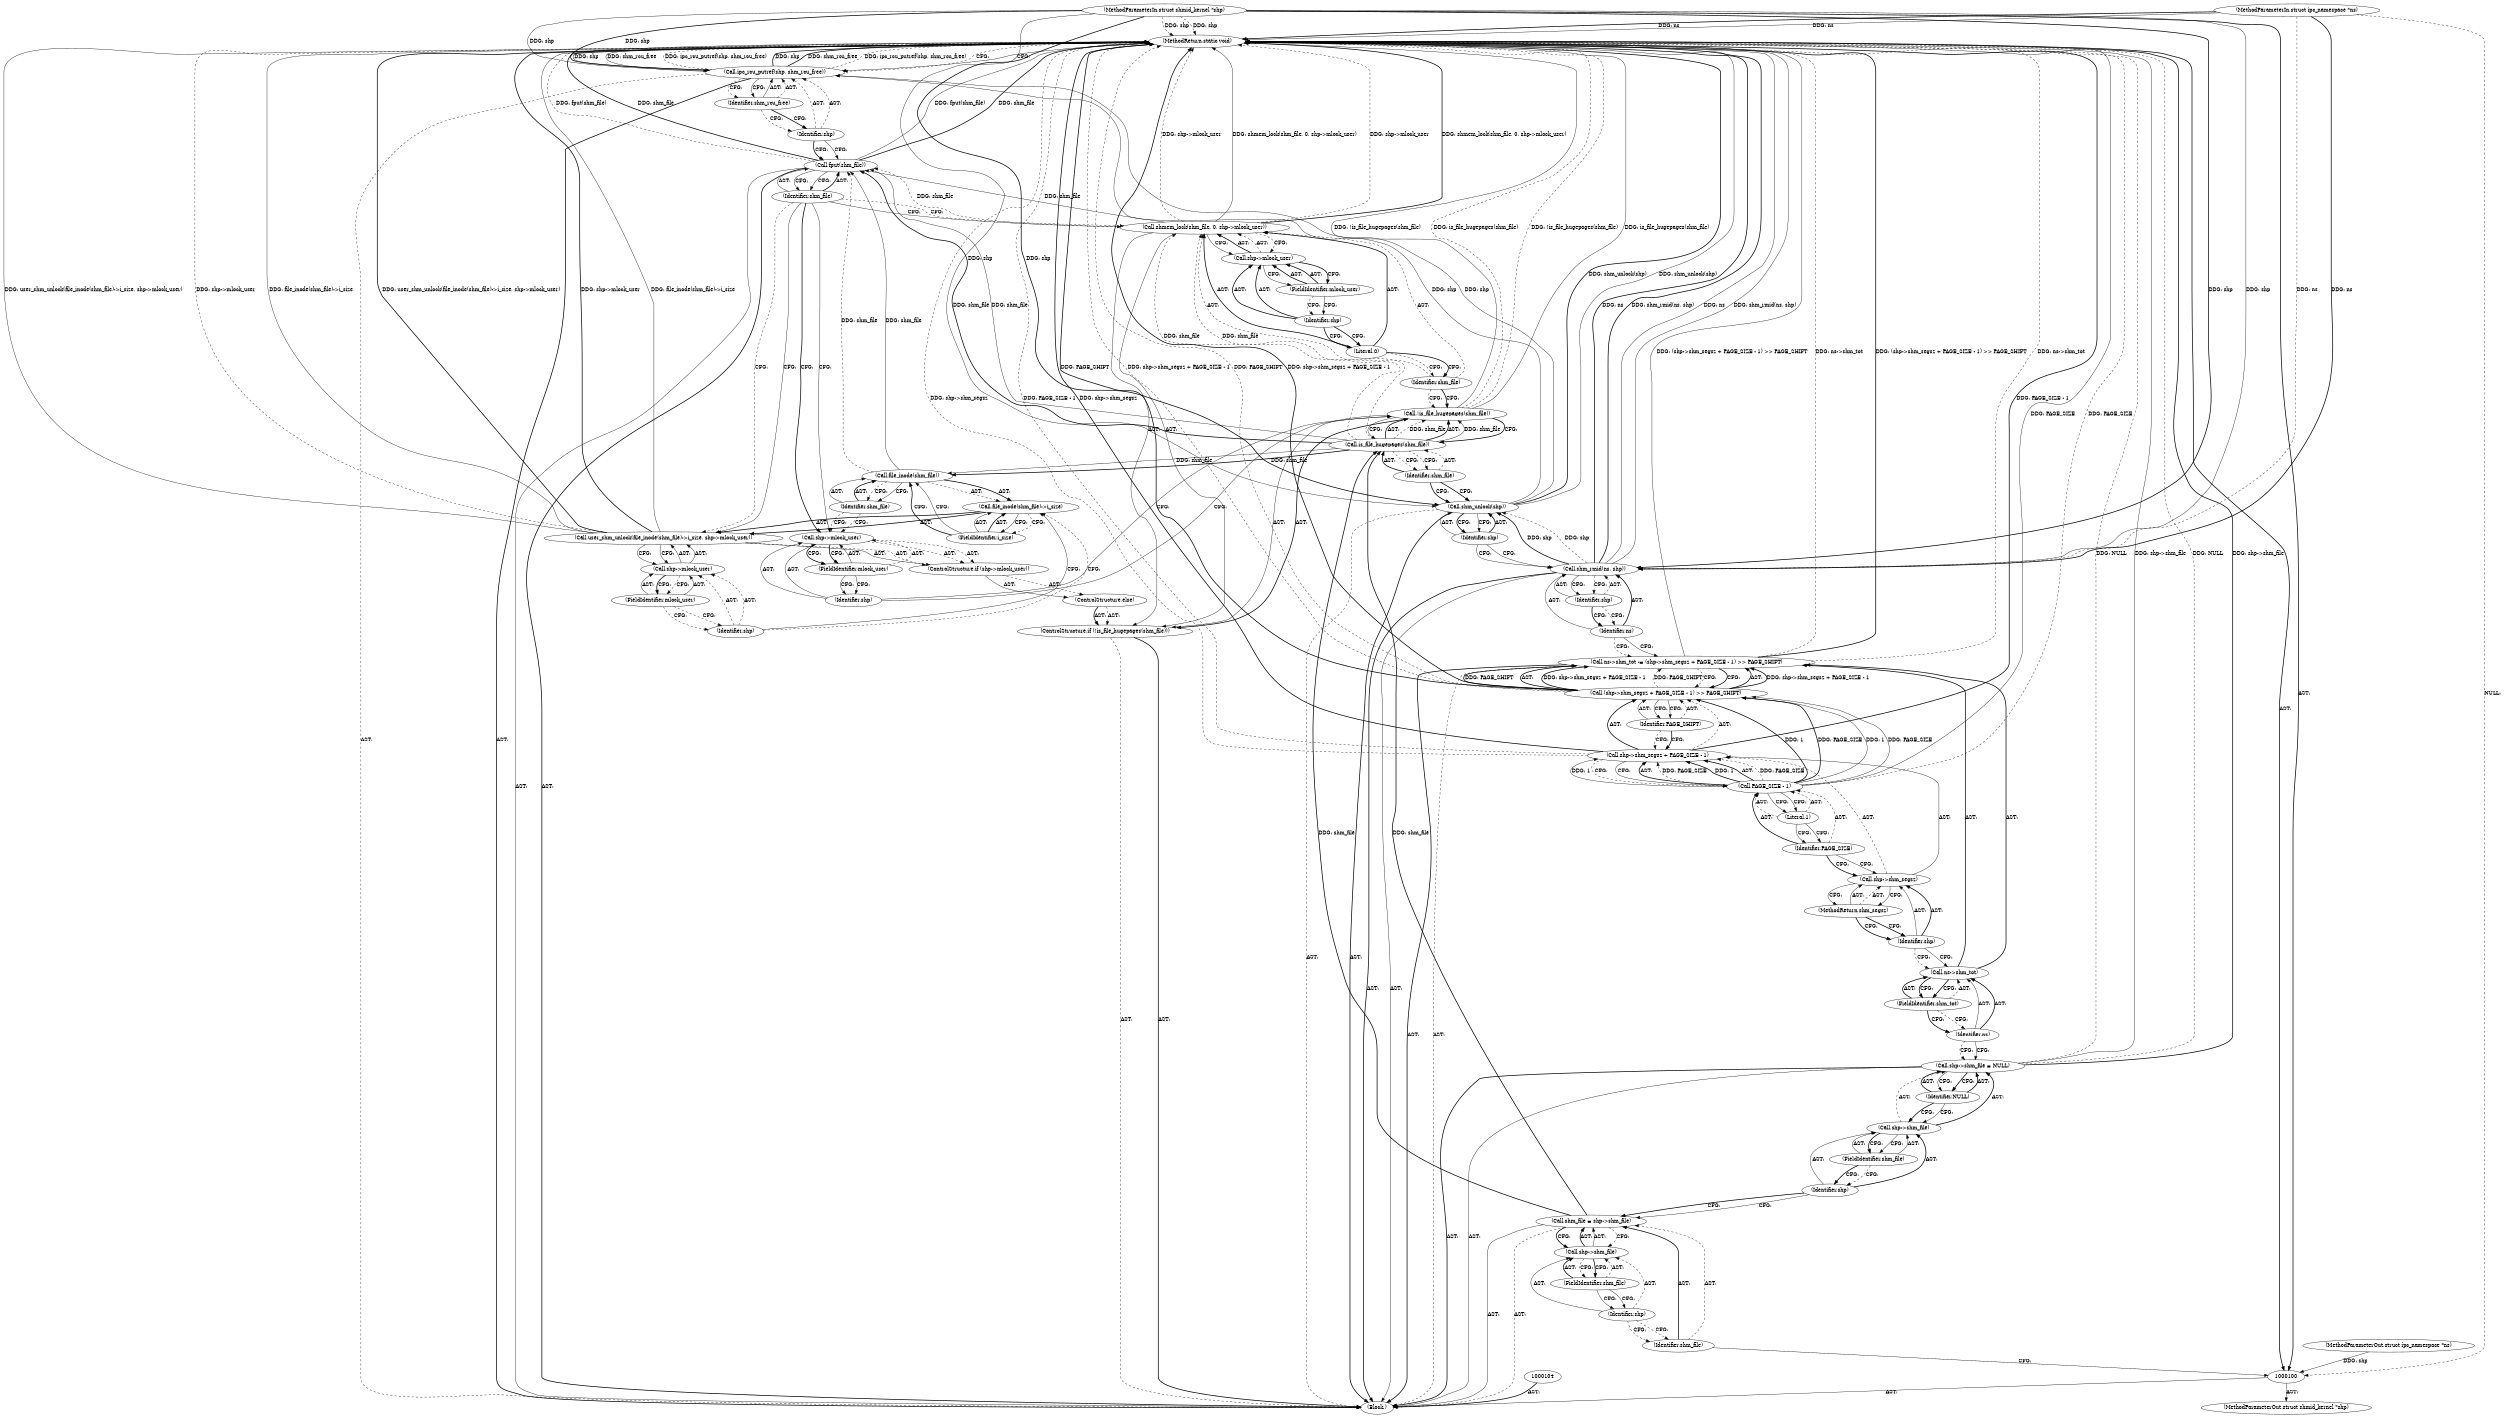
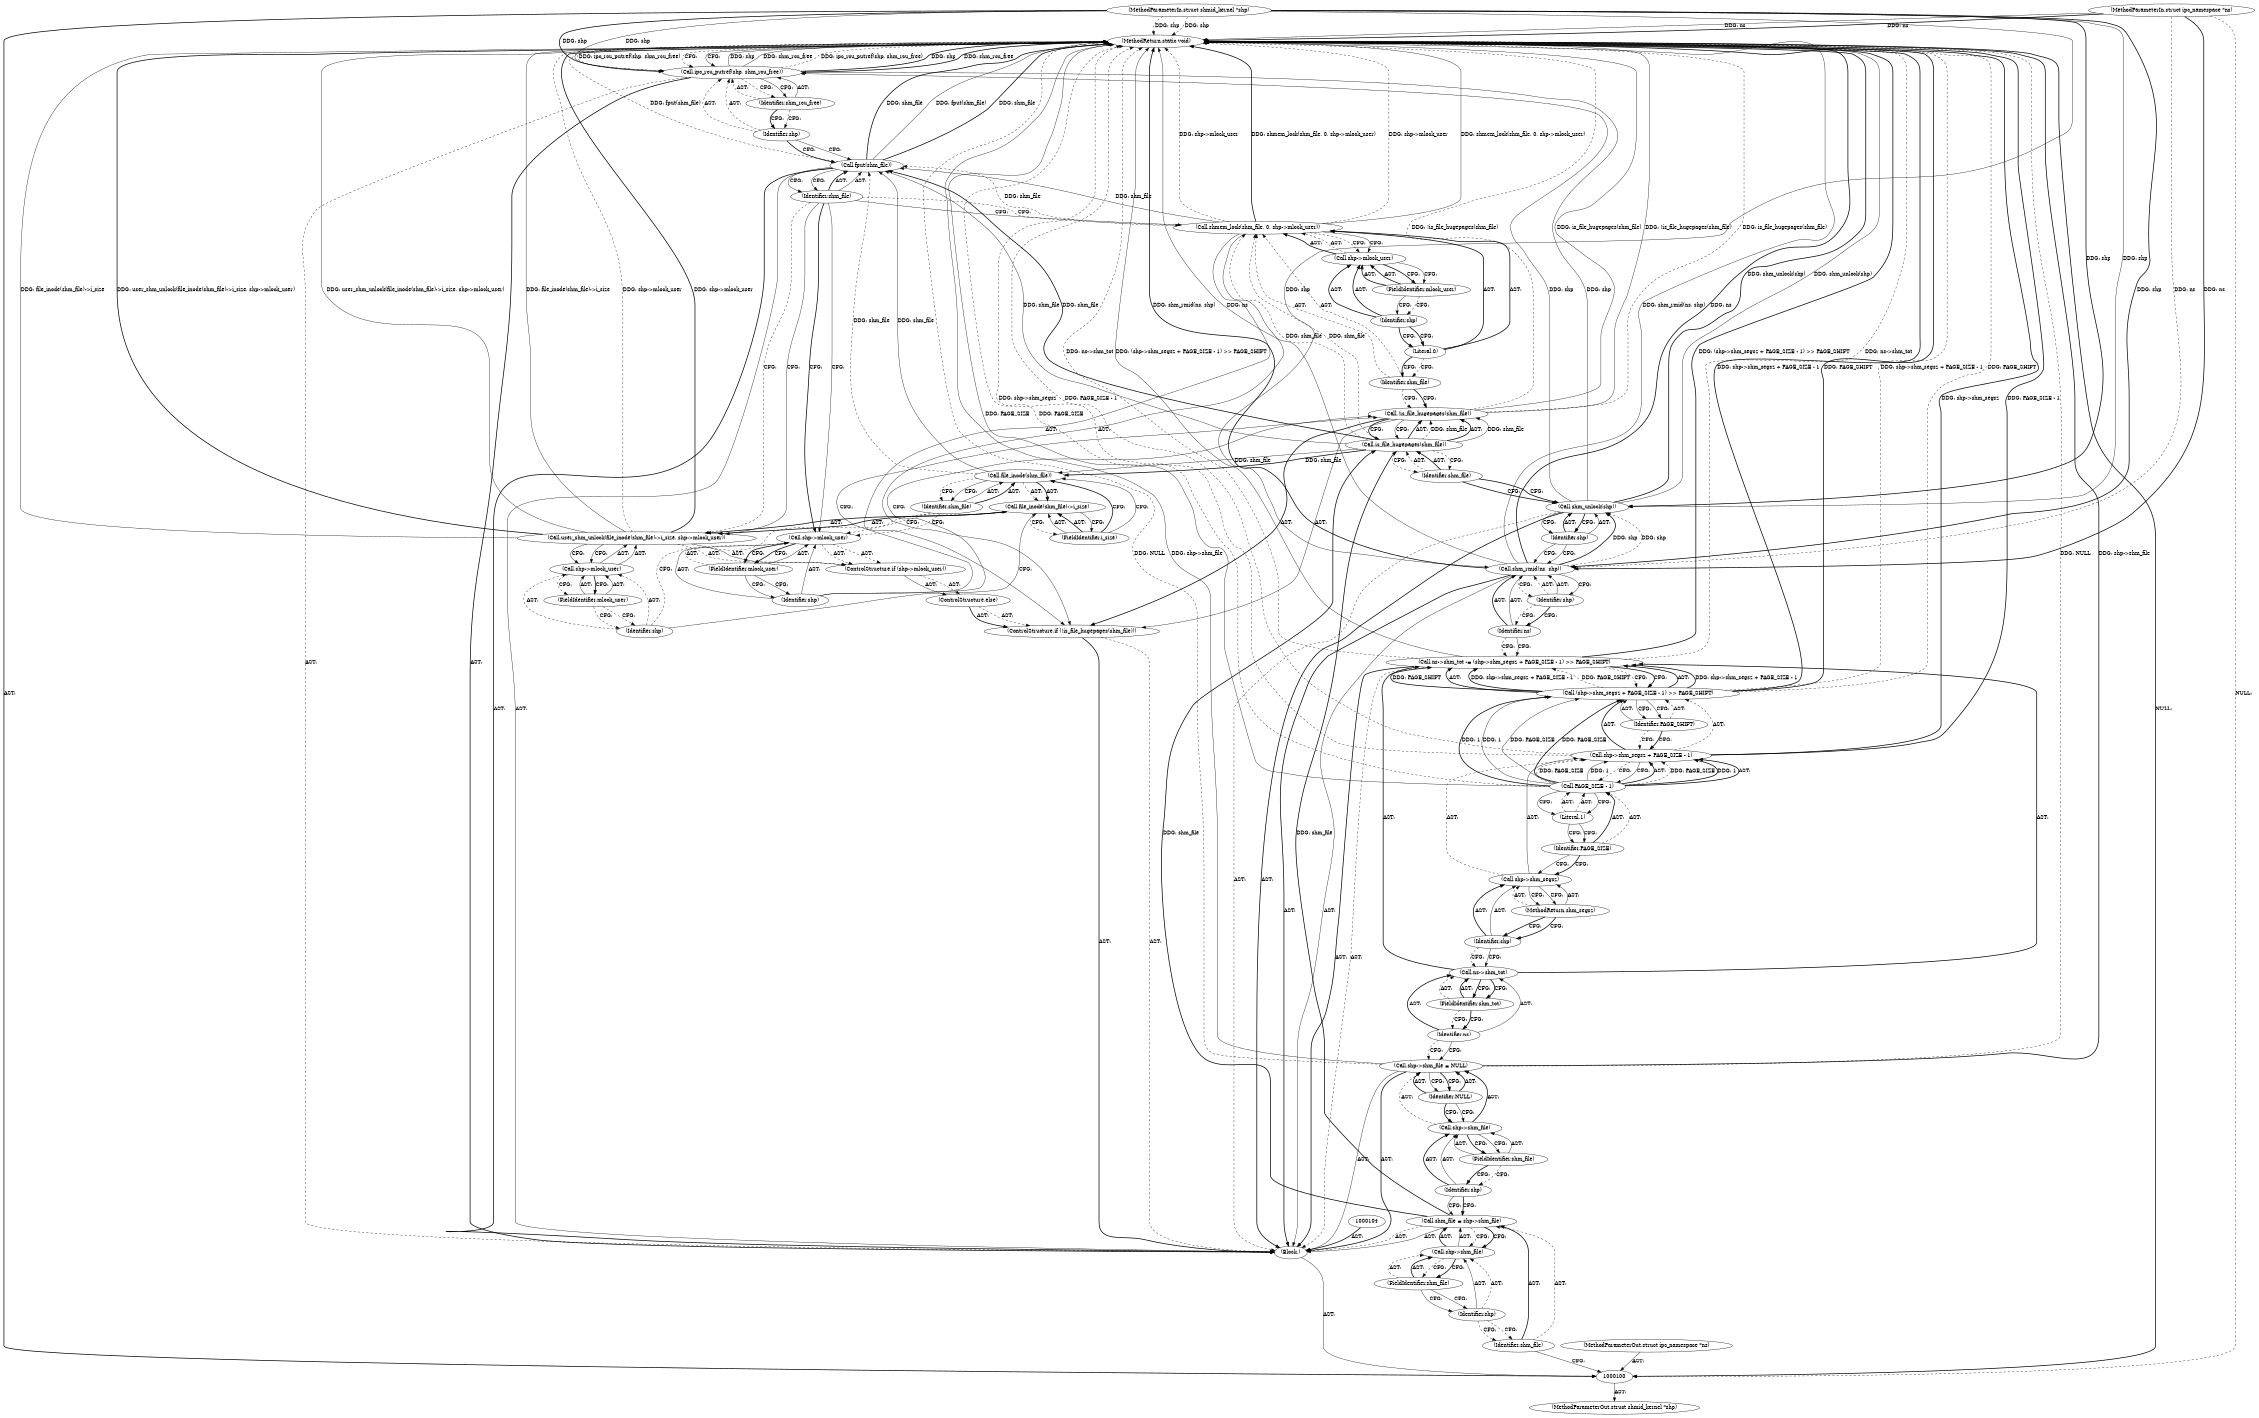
edge "(MethodReturn,static void)" -> "1000100": label "AST: " -> "NULL: "
edge "(MethodParameterOut,struct ipc_namespace *ns)" -> "1000100": label "DDG: shp" -> "AST: "
edge "1000100" -> "(Block,)": reversed
